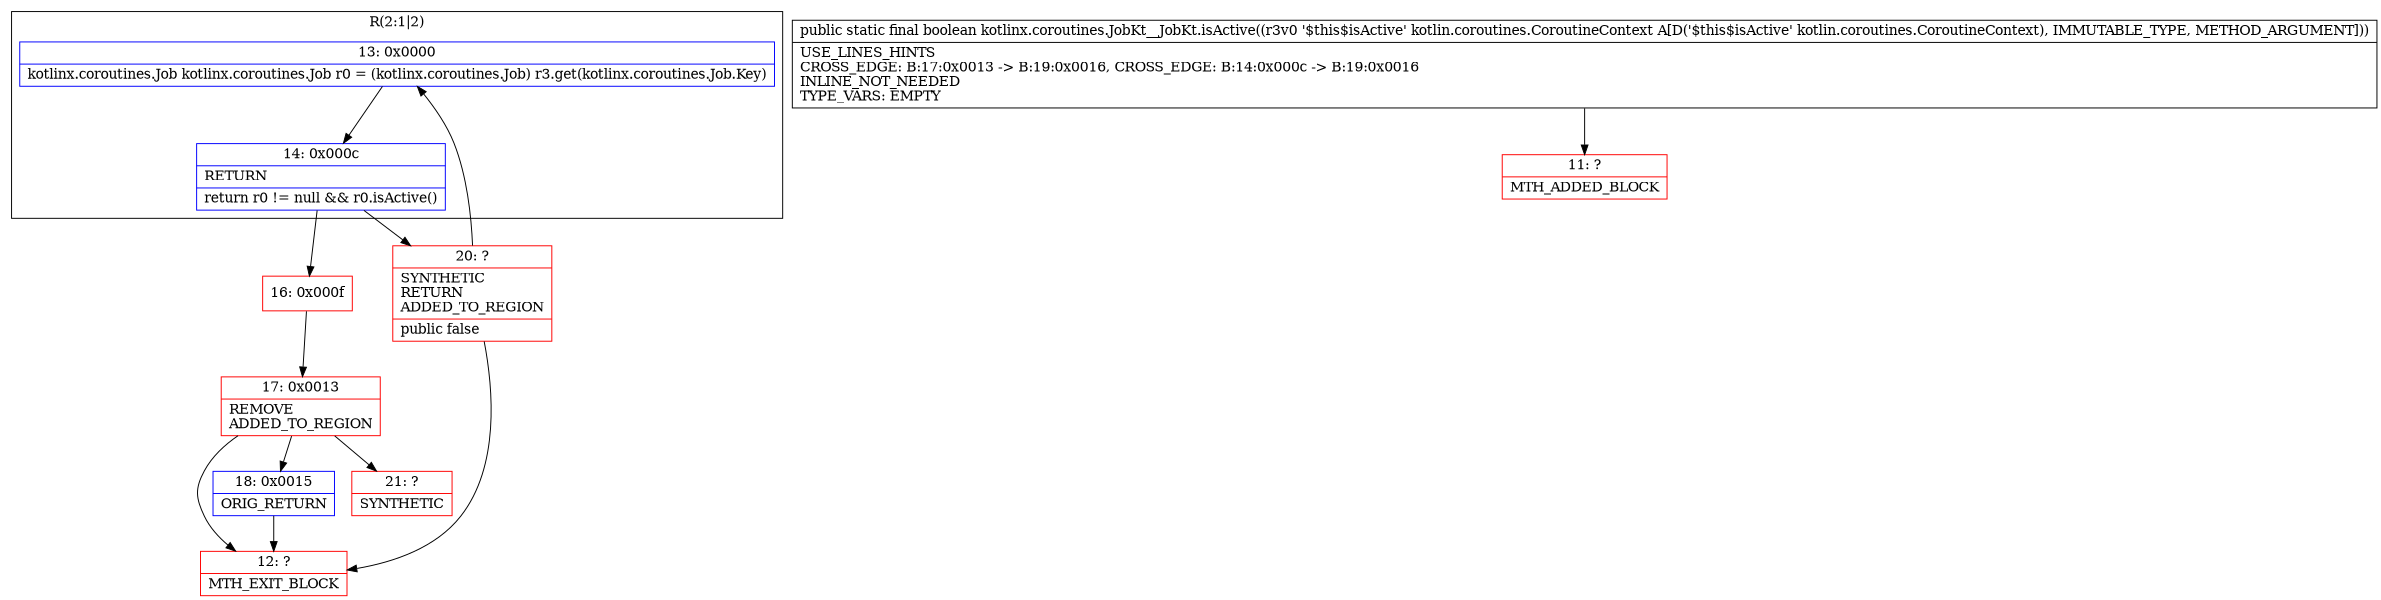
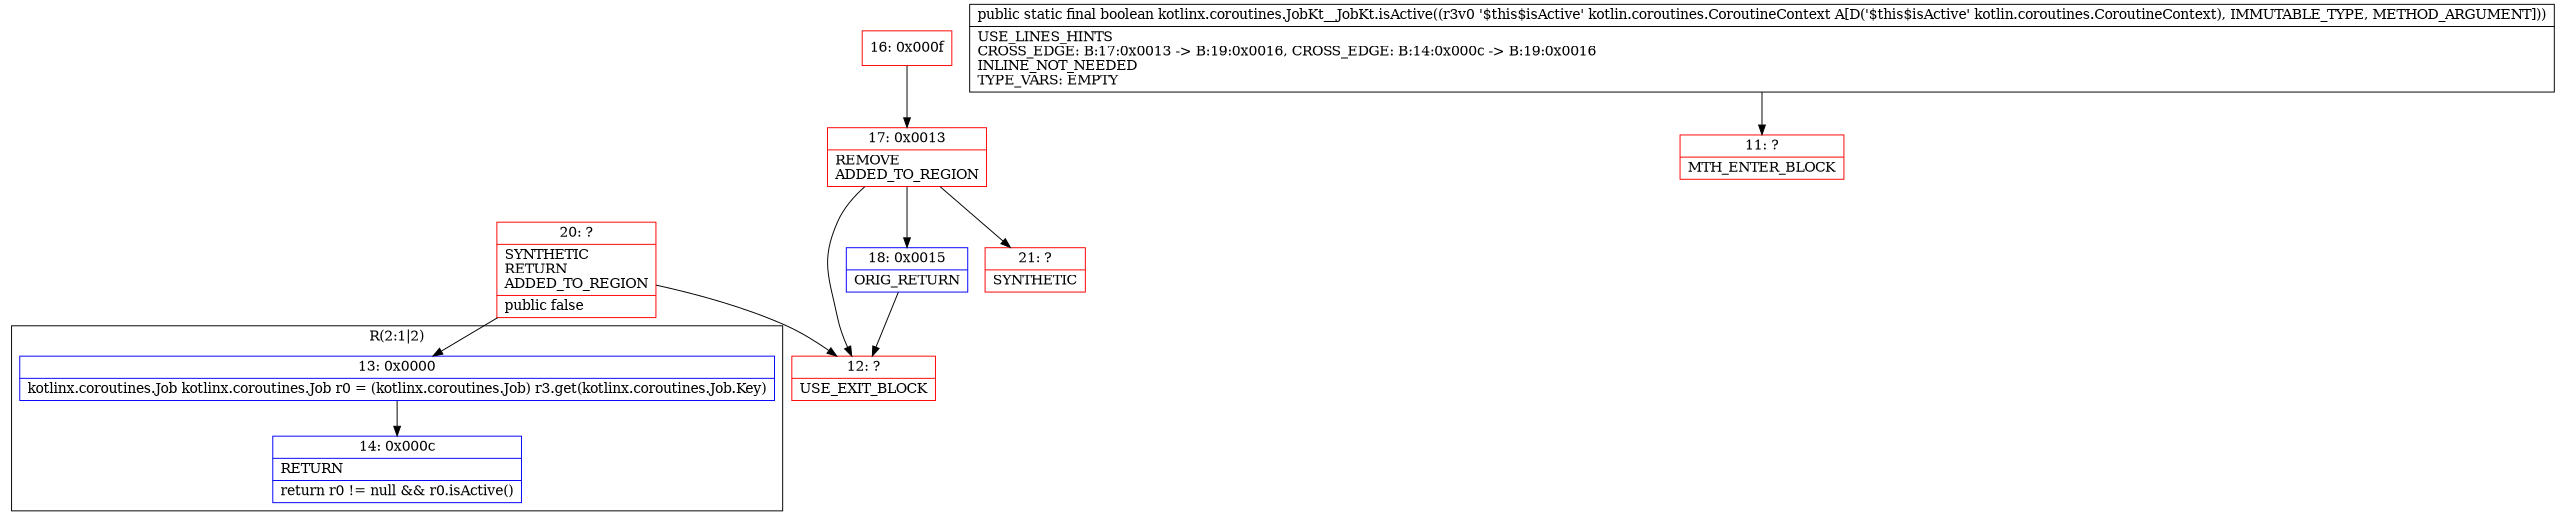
node "11: ?": text "MTH_ADDED_BLOCK" -> "MTH_ENTER_BLOCK"
edge "14: 0x000c" -> "20: ?": removed
edge "14: 0x000c" -> "16: 0x000f": removed
node "12: ?": text "MTH_EXIT_BLOCK" -> "USE_EXIT_BLOCK"
